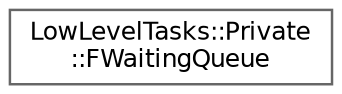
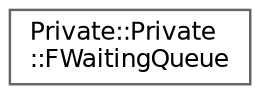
node "LowLevelTasks::Private ::FWaitingQueue": label "LowLevelTasks::Private ::FWaitingQueue" -> "Private::Private ::FWaitingQueue"
